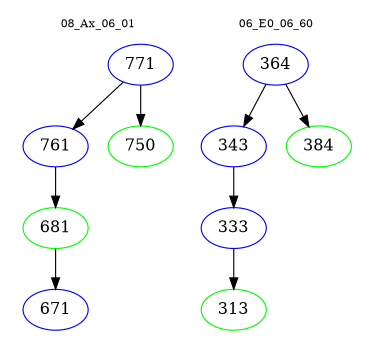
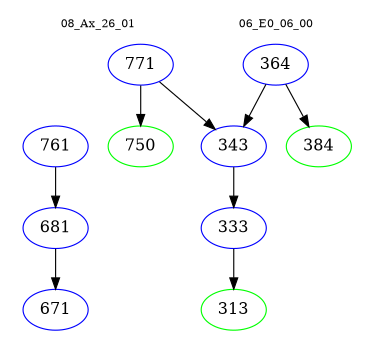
cluster "08_Ax_06_01": label "08_Ax_06_01" -> "08_Ax_26_01"
cluster "06_E0_06_60": label "06_E0_06_60" -> "06_E0_06_00"
edge "771" -> "761": now "771" -> "343"
node "681": color green -> blue
